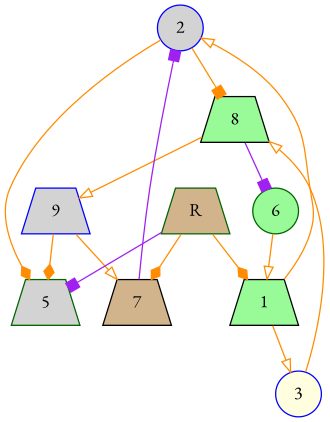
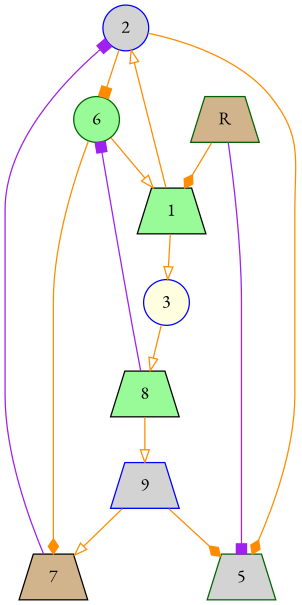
edge "2" -> "8": now "2" -> "6"
edge "R" -> "7": now "6" -> "7"
